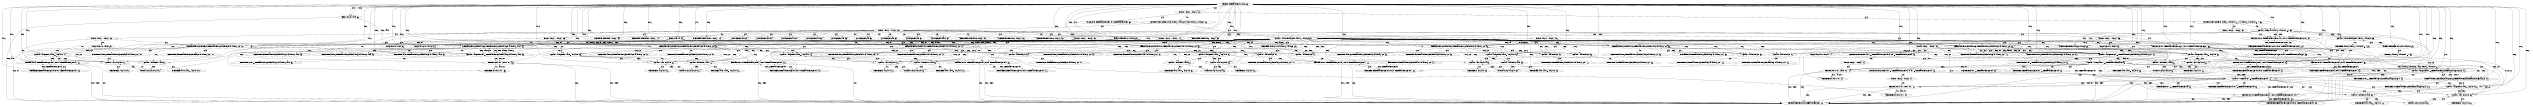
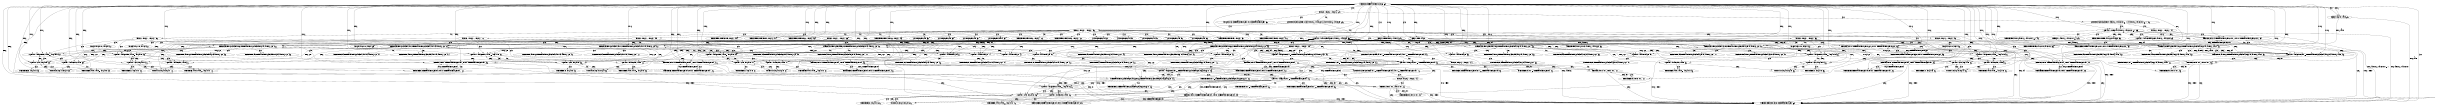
edge "(METHOD,TIFFReadDirEntrySlong8)" -> "(IDENTIFIER,TIFF_SBYTE,<empty>)": added, label "DDG:"
node "(IDENTIFIER,TIFF_SLONG8,<empty>)": added
edge "(<operator>.indirectFieldAccess,direntry->tdir_type)" -> "(FIELD_IDENTIFIER,tdir_type,tdir_type)": removed, label "AST:"
edge "(FIELD_IDENTIFIER,tdir_type,tdir_type)" -> "(<operator>.indirectFieldAccess,direntry->tdir_type)": removed, label "CFG:"
edge "(<operator>.indirectFieldAccess,direntry->tdir_count)" -> "(IDENTIFIER,direntry,direntry->tdir_count != 1)": now "(<operator>.notEquals,direntry->tdir_count != 1)" -> "(IDENTIFIER,direntry,direntry->tdir_count != 1)"
edge "(FIELD_IDENTIFIER,tdir_count,tdir_count)" -> "(<operator>.indirectFieldAccess,direntry->tdir_count)": removed, label "CFG:"
node "(LOCAL,uint32_t m: uint32_t)": added
node "(LOCAL,int16_t m: int16_t)": added
node "(LOCAL,uint16_t m: uint16_t)": removed
edge "(FIELD_IDENTIFIER,tdir_count,tdir_count)" -> "(LITERAL,1,direntry->tdir_count != 1)": now "(<operator>.notEquals,direntry->tdir_count != 1)" -> "(LITERAL,1,direntry->tdir_count != 1)"
node "(LOCAL,uint64_t m: uint64_t)": removed
edge "(PARAM,TIFFDirEntry *direntry)" -> "(METHOD_RETURN,enum TIFFReadDirEntryErr)": added, label "DDG: direntry"
